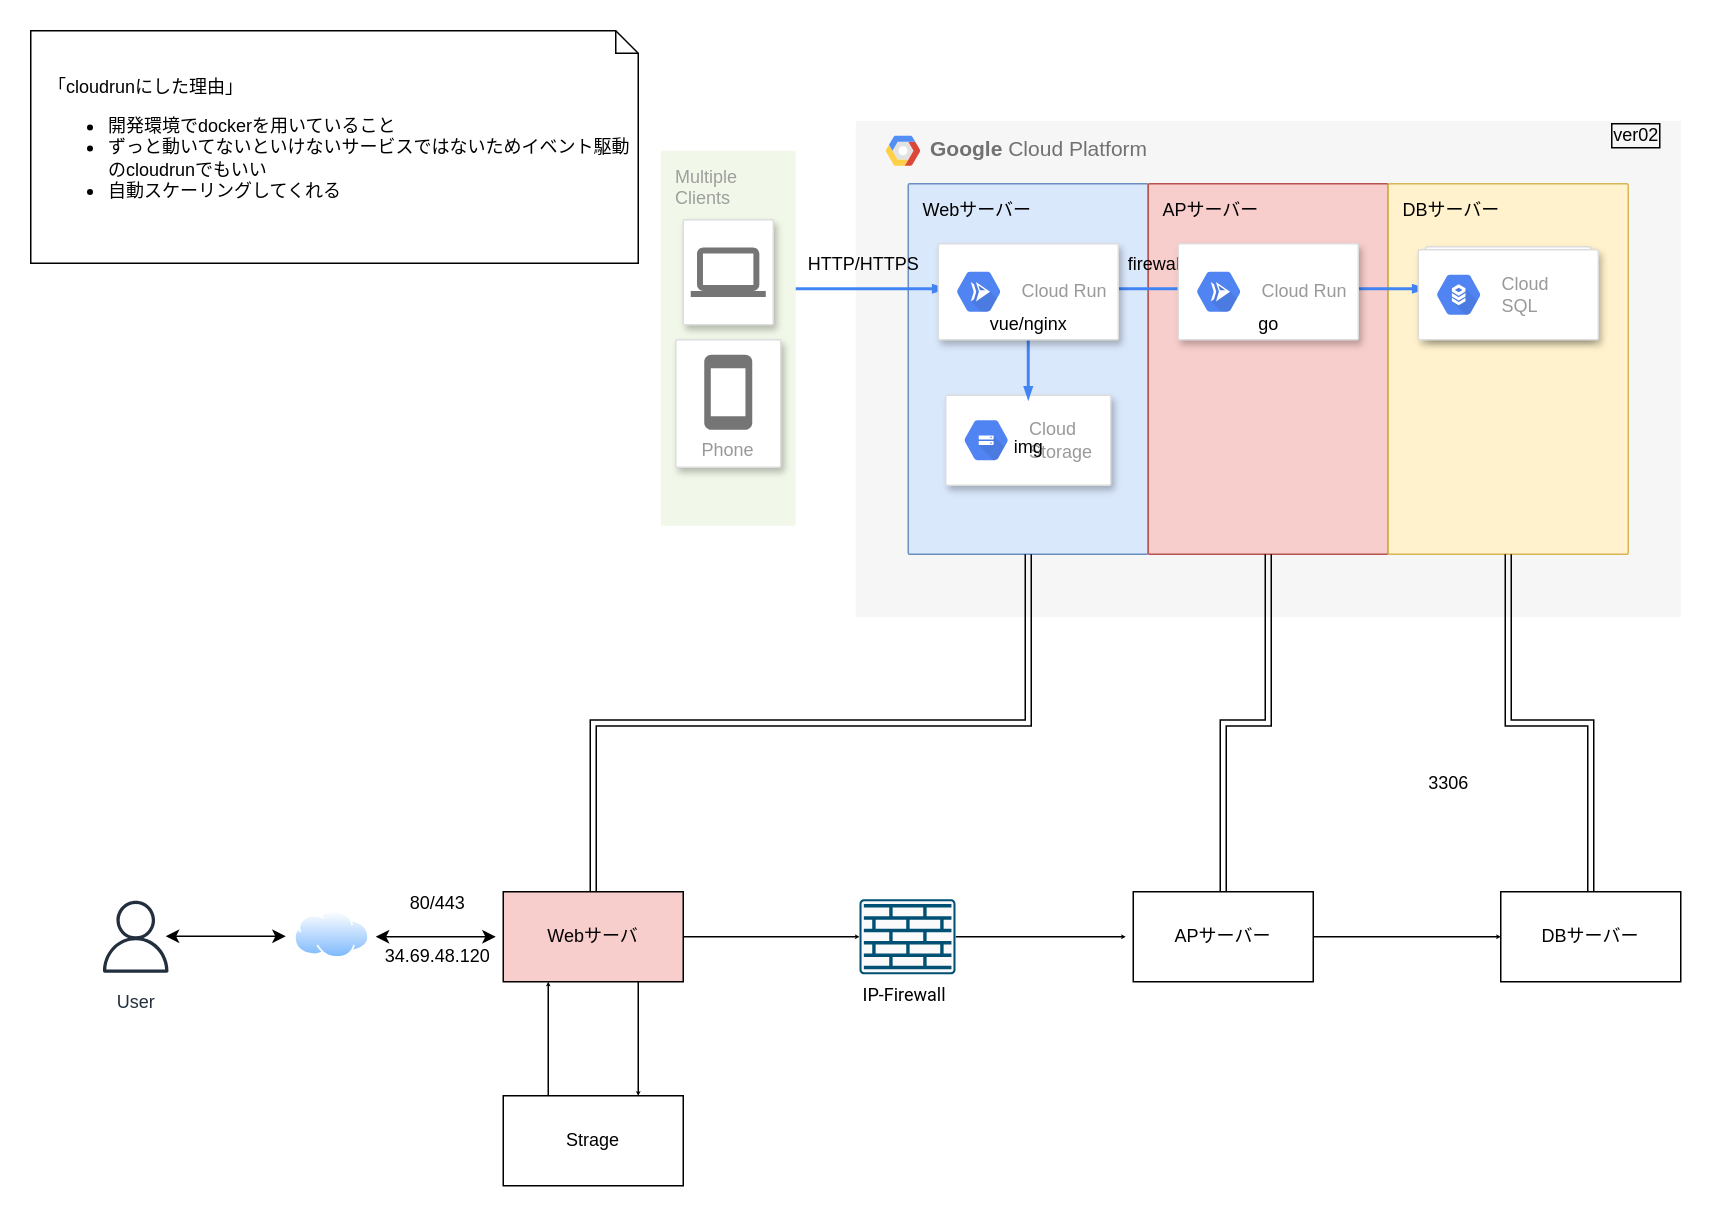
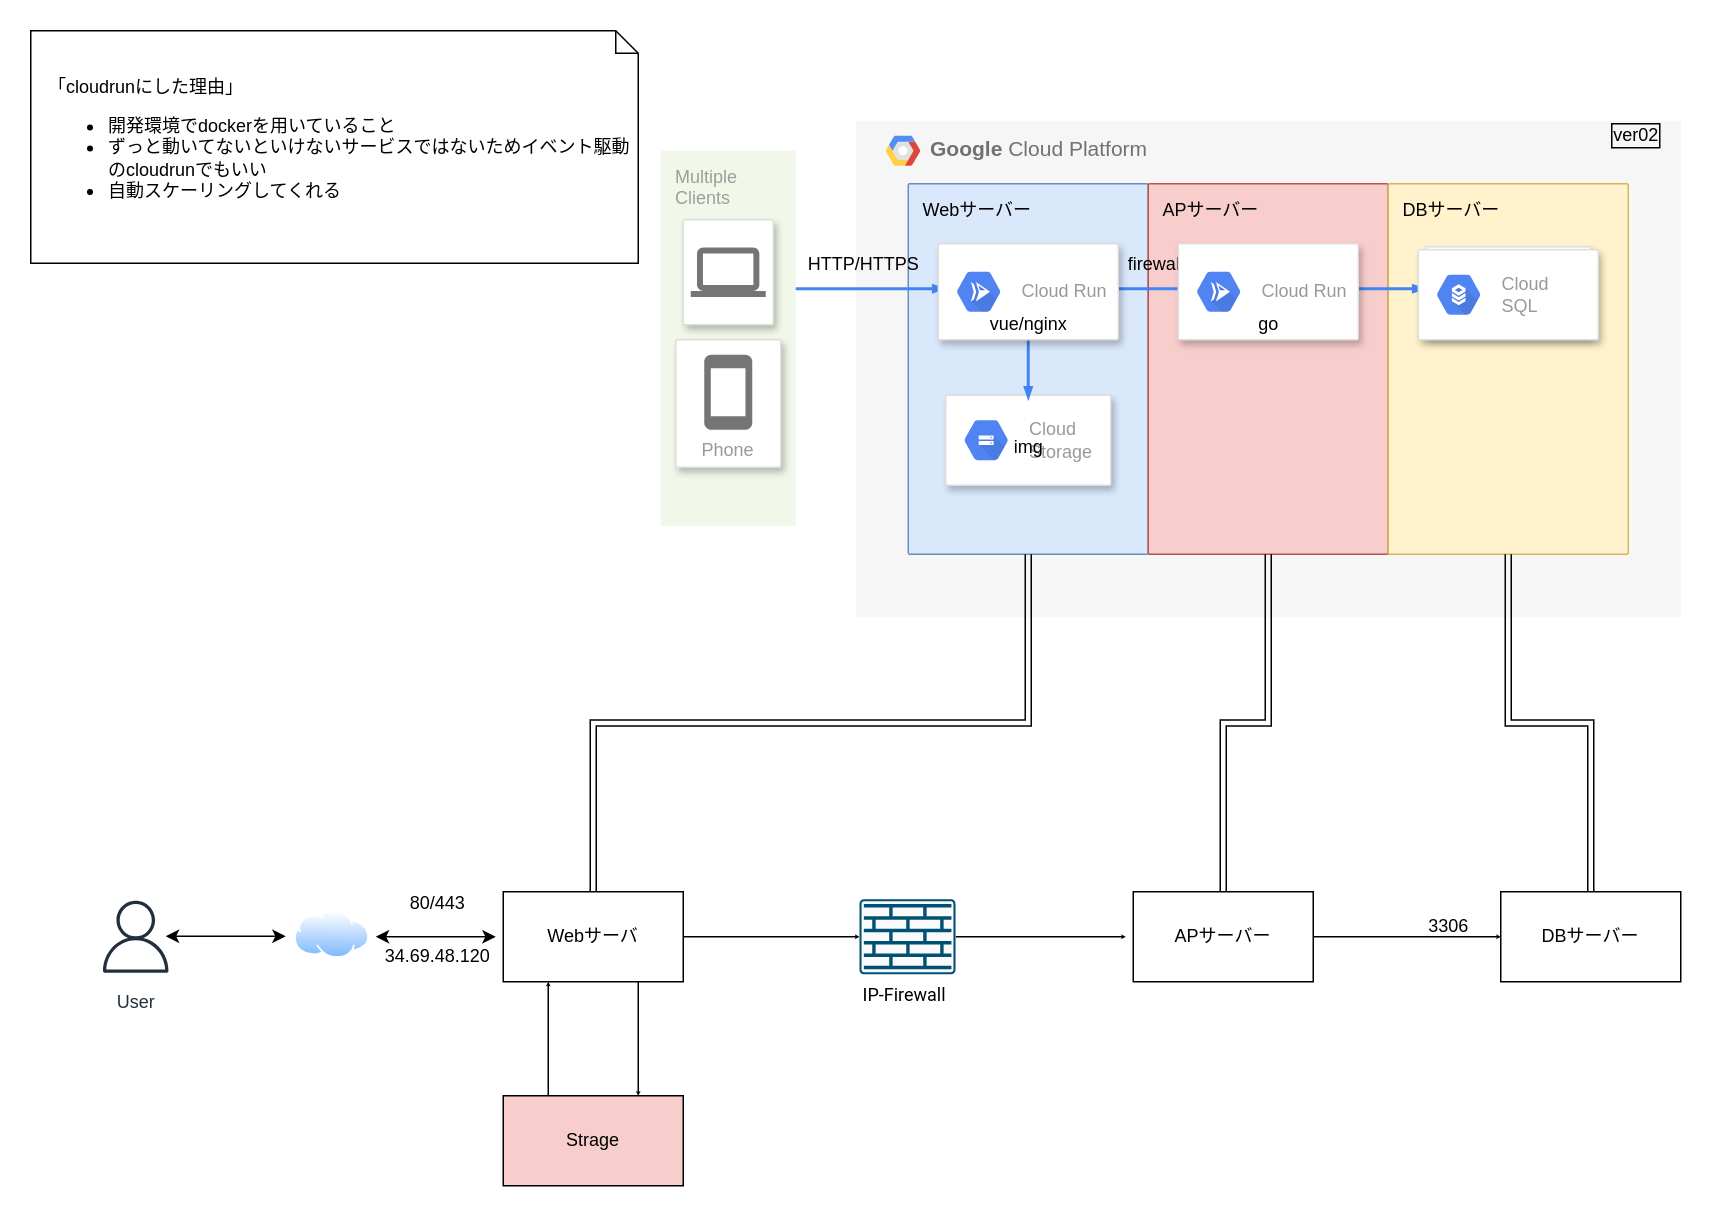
node "3306": moved (1448, 784) -> (1448, 926)
node "Webサーバ": fillcolor #f8cecc -> #ffffff
node "Strage": fillcolor #ffffff -> #f8cecc
